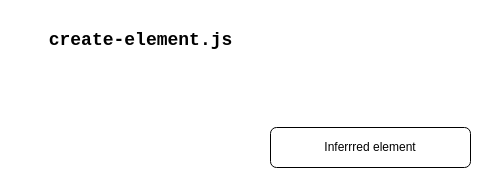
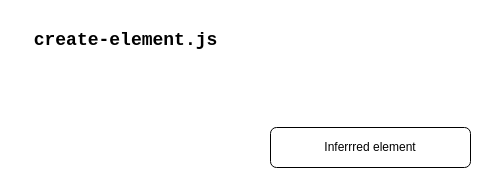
node "create-element.js": moved (141, 41) -> (126, 41)
